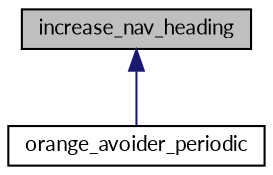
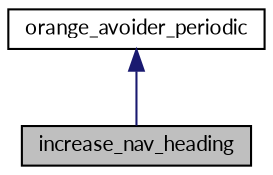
edge "orange_avoider_periodic" -> "increase_nav_heading": reversed
